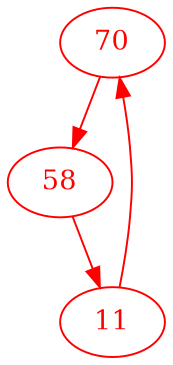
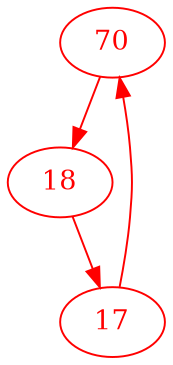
node "58": label "58" -> "18"
node "11": label "11" -> "17"
